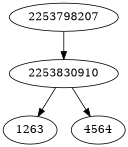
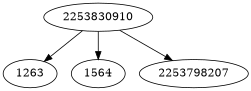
edge "2253798207" -> "2253830910": reversed
node "4564": label "4564" -> "1564"
